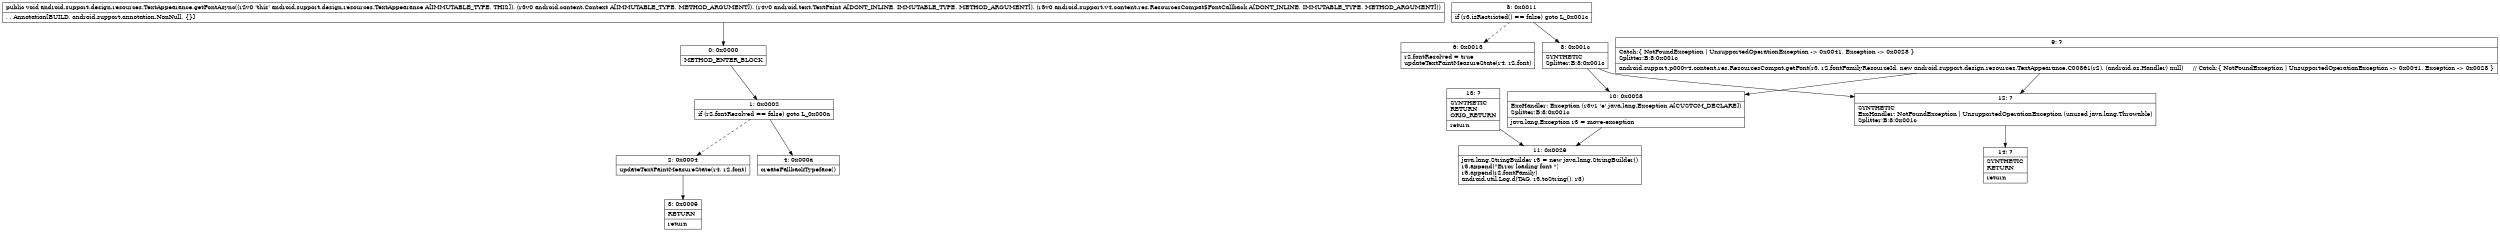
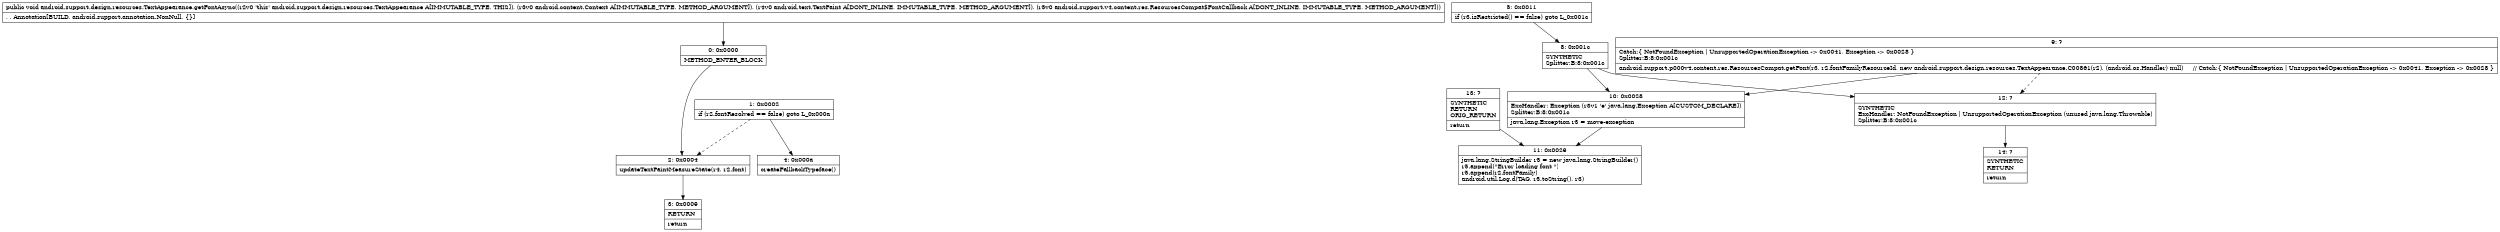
node "6: 0x0013": removed
edge "0: 0x0000" -> "1: 0x0002": now "0: 0x0000" -> "2: 0x0004"
edge "9: ?" -> "12: ?": style solid -> dashed
